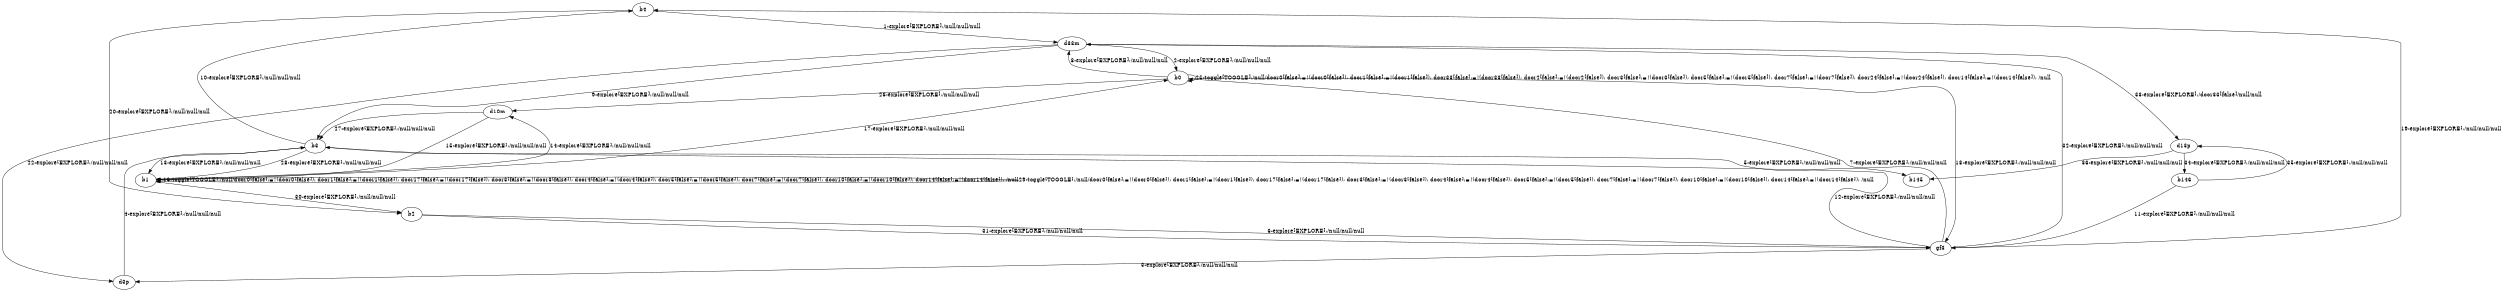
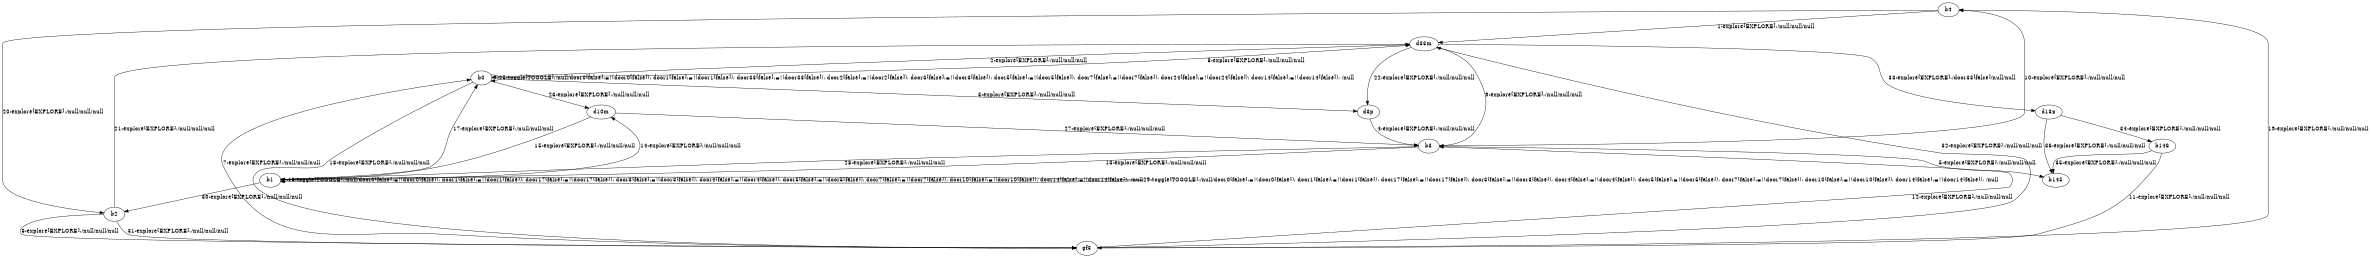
edge "b2" -> "d33m": added, label "21-explore[EXPLORE];/null/null/null"
edge "b146" -> "d13p": now "b146" -> "b145"
edge "gf3" -> "d3p": now "b0" -> "d3p"
